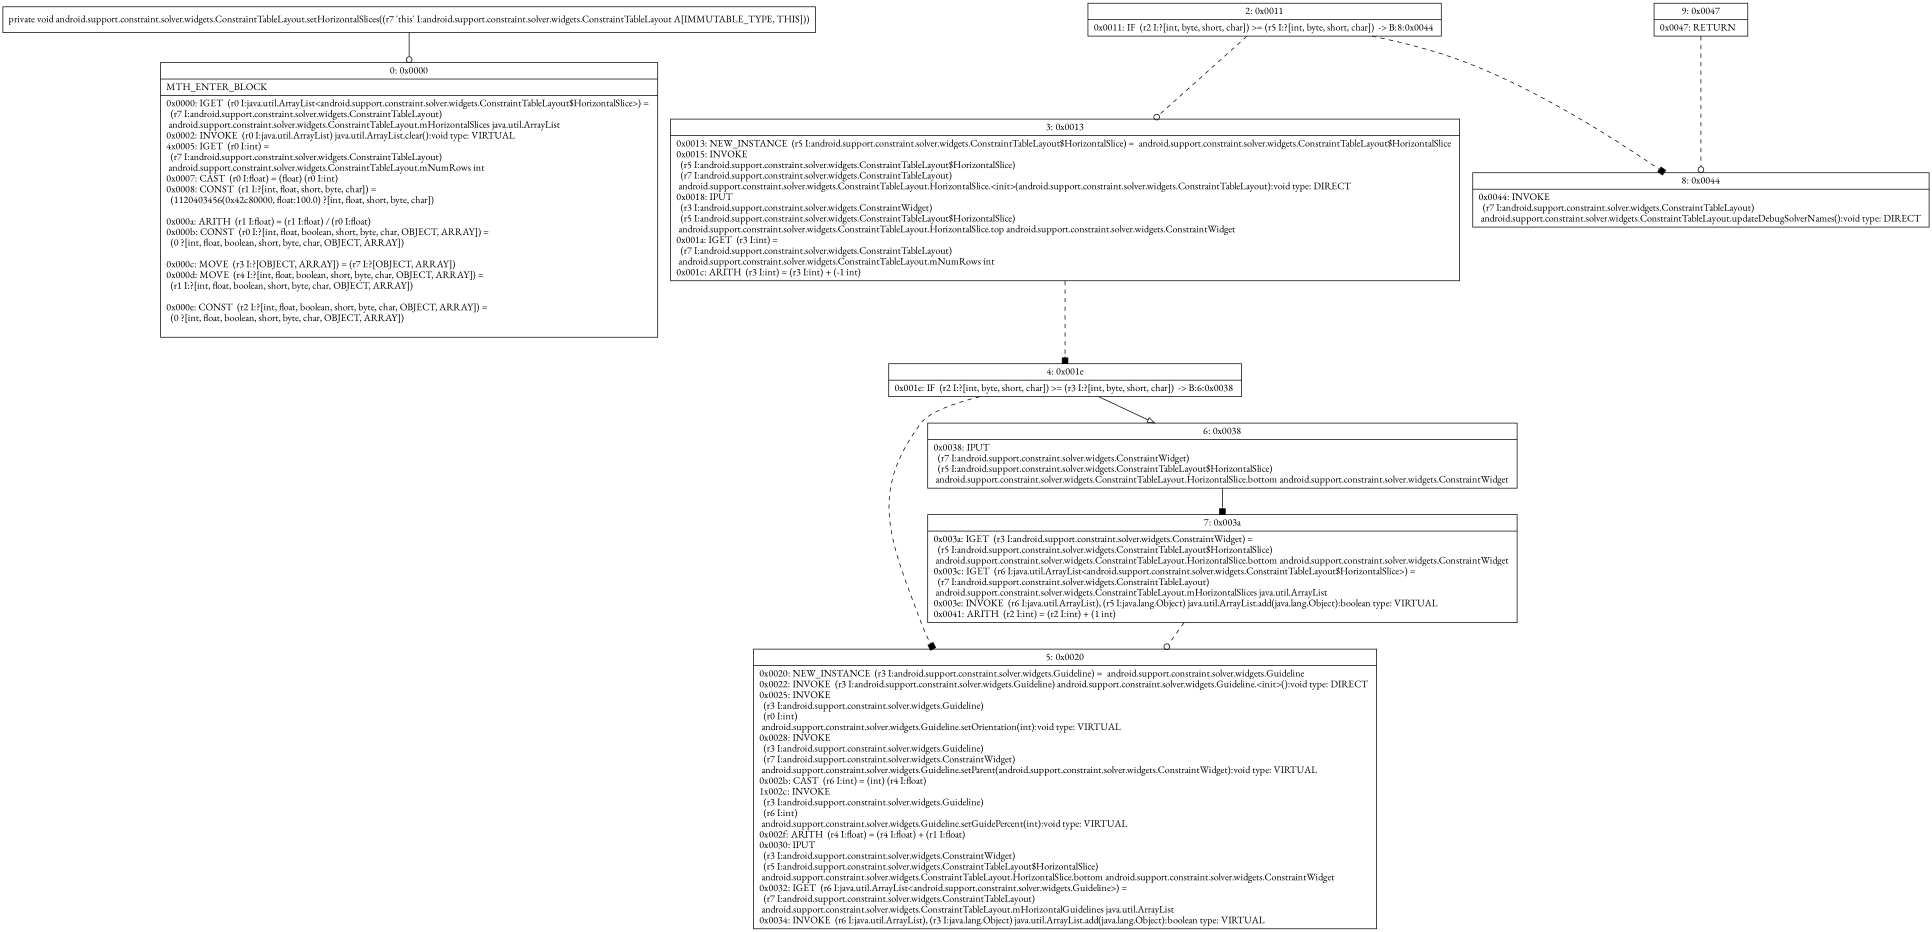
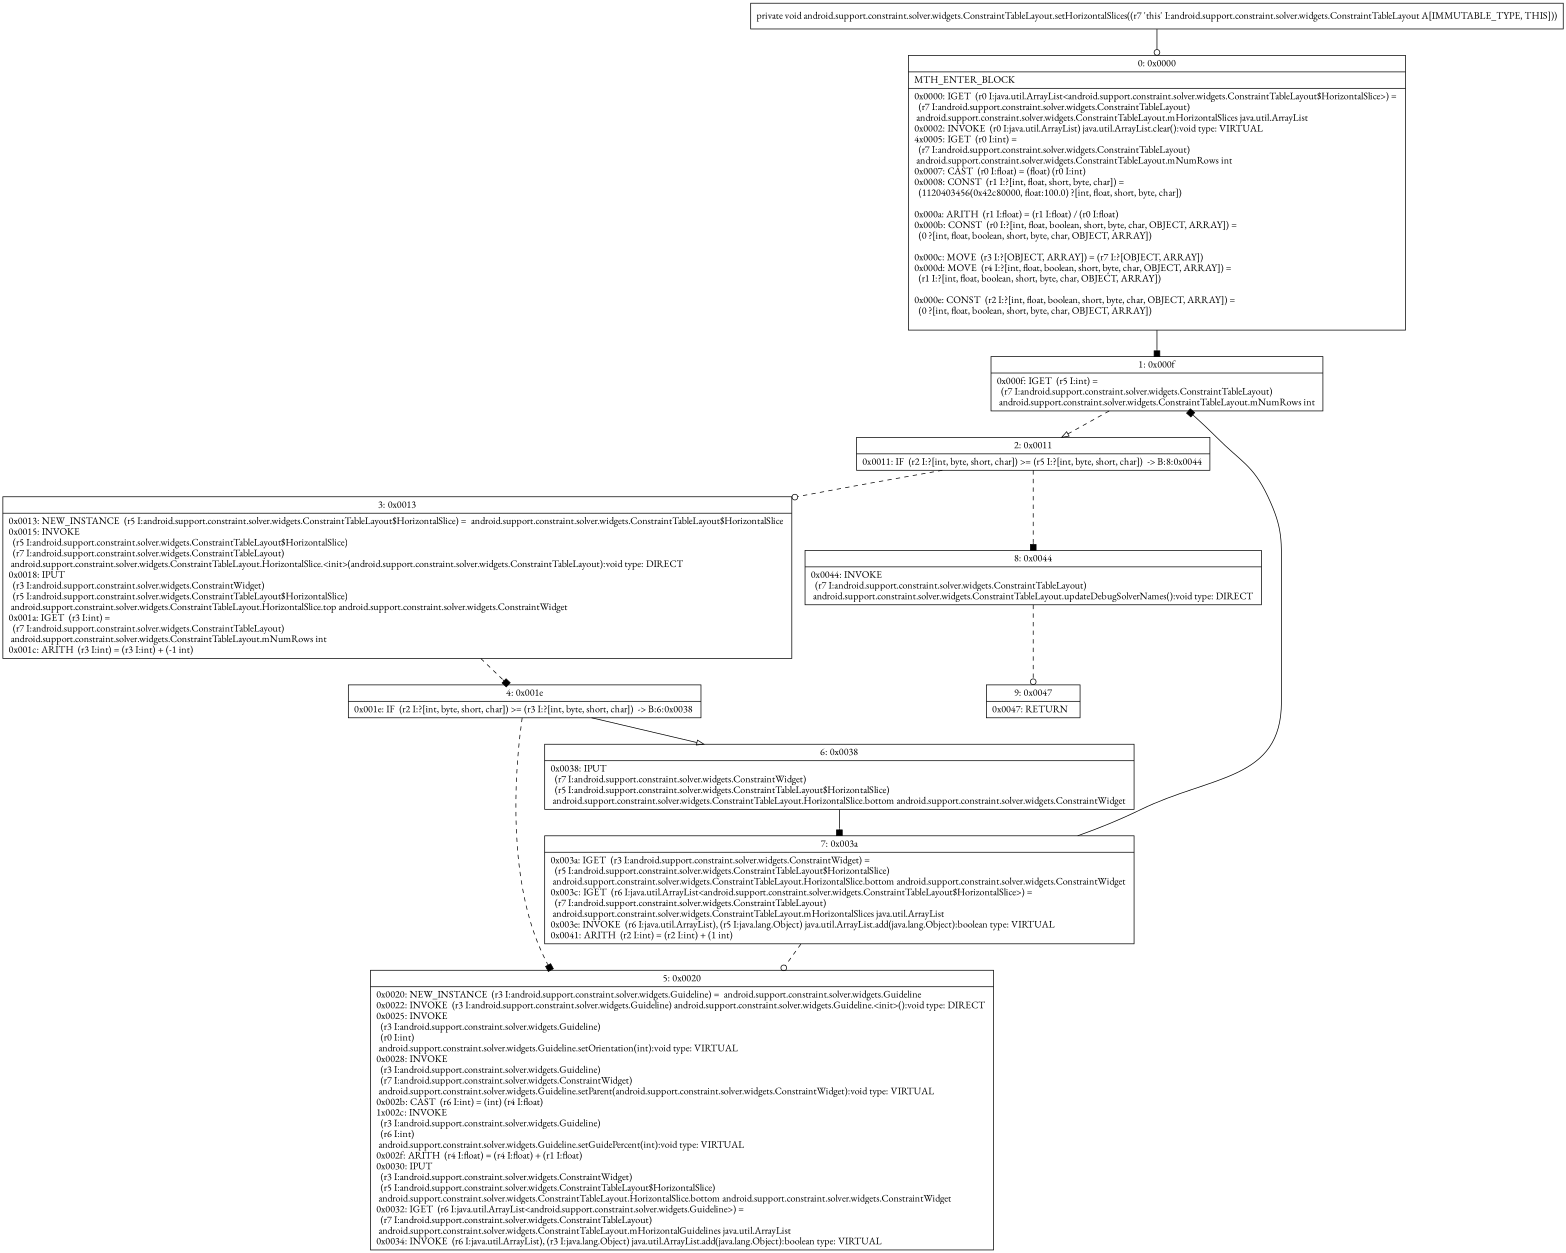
edge "9: 0x0047" -> "8: 0x0044": reversed
node "1: 0x000f": added
